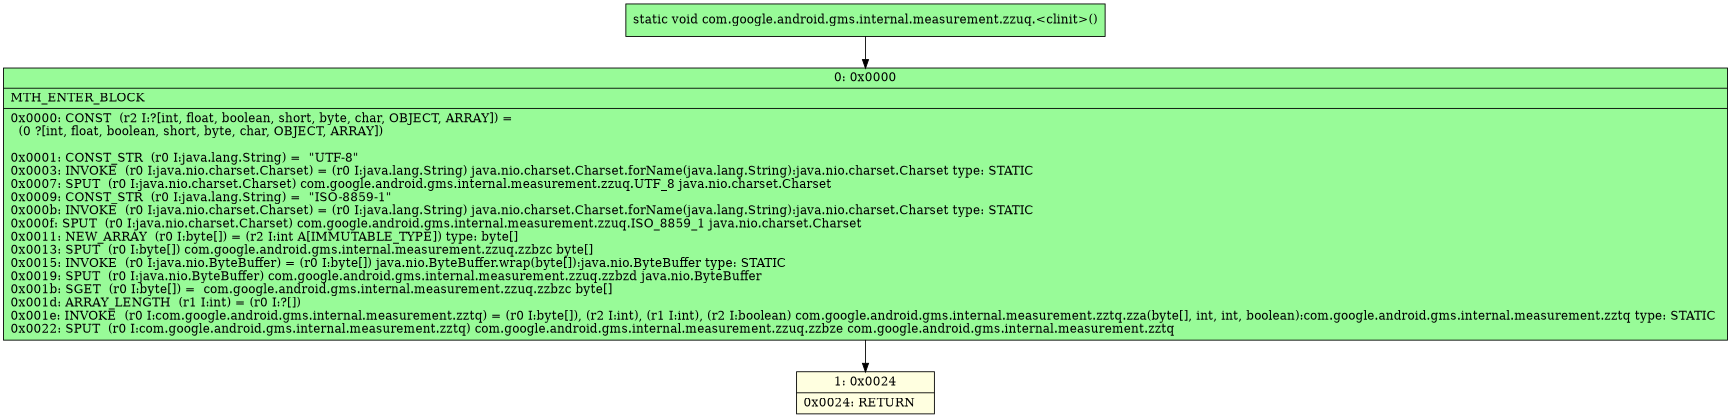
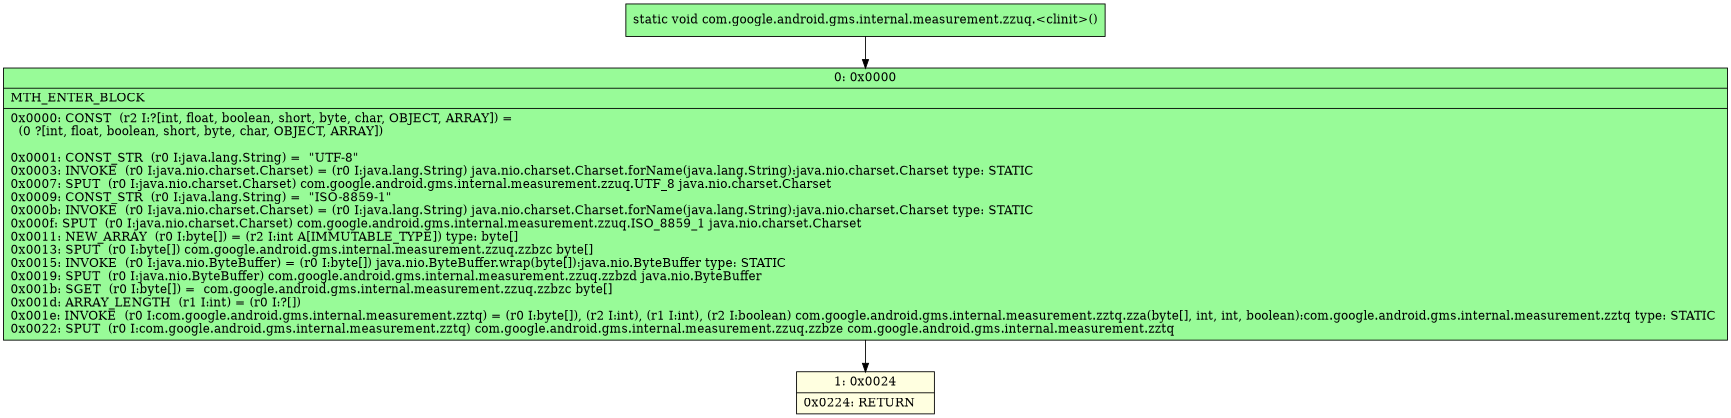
node "1: 0x0024": text "0x0024: RETURN" -> "0x0224: RETURN"
